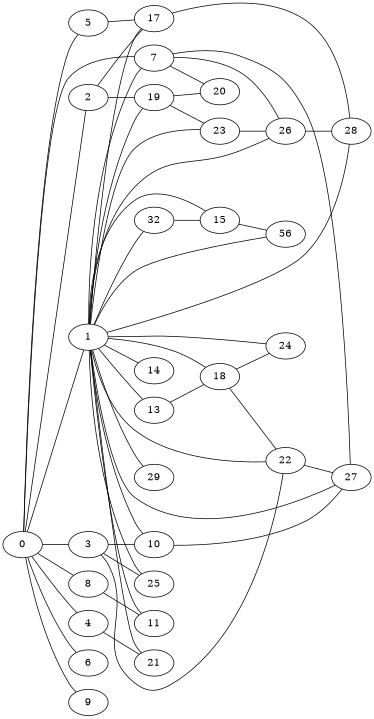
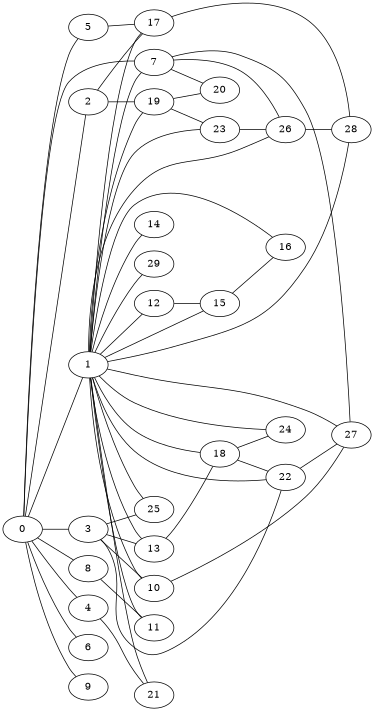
node "32": label "32" -> "12"
node "56": label "56" -> "16"
edge "3" -- "13": added
